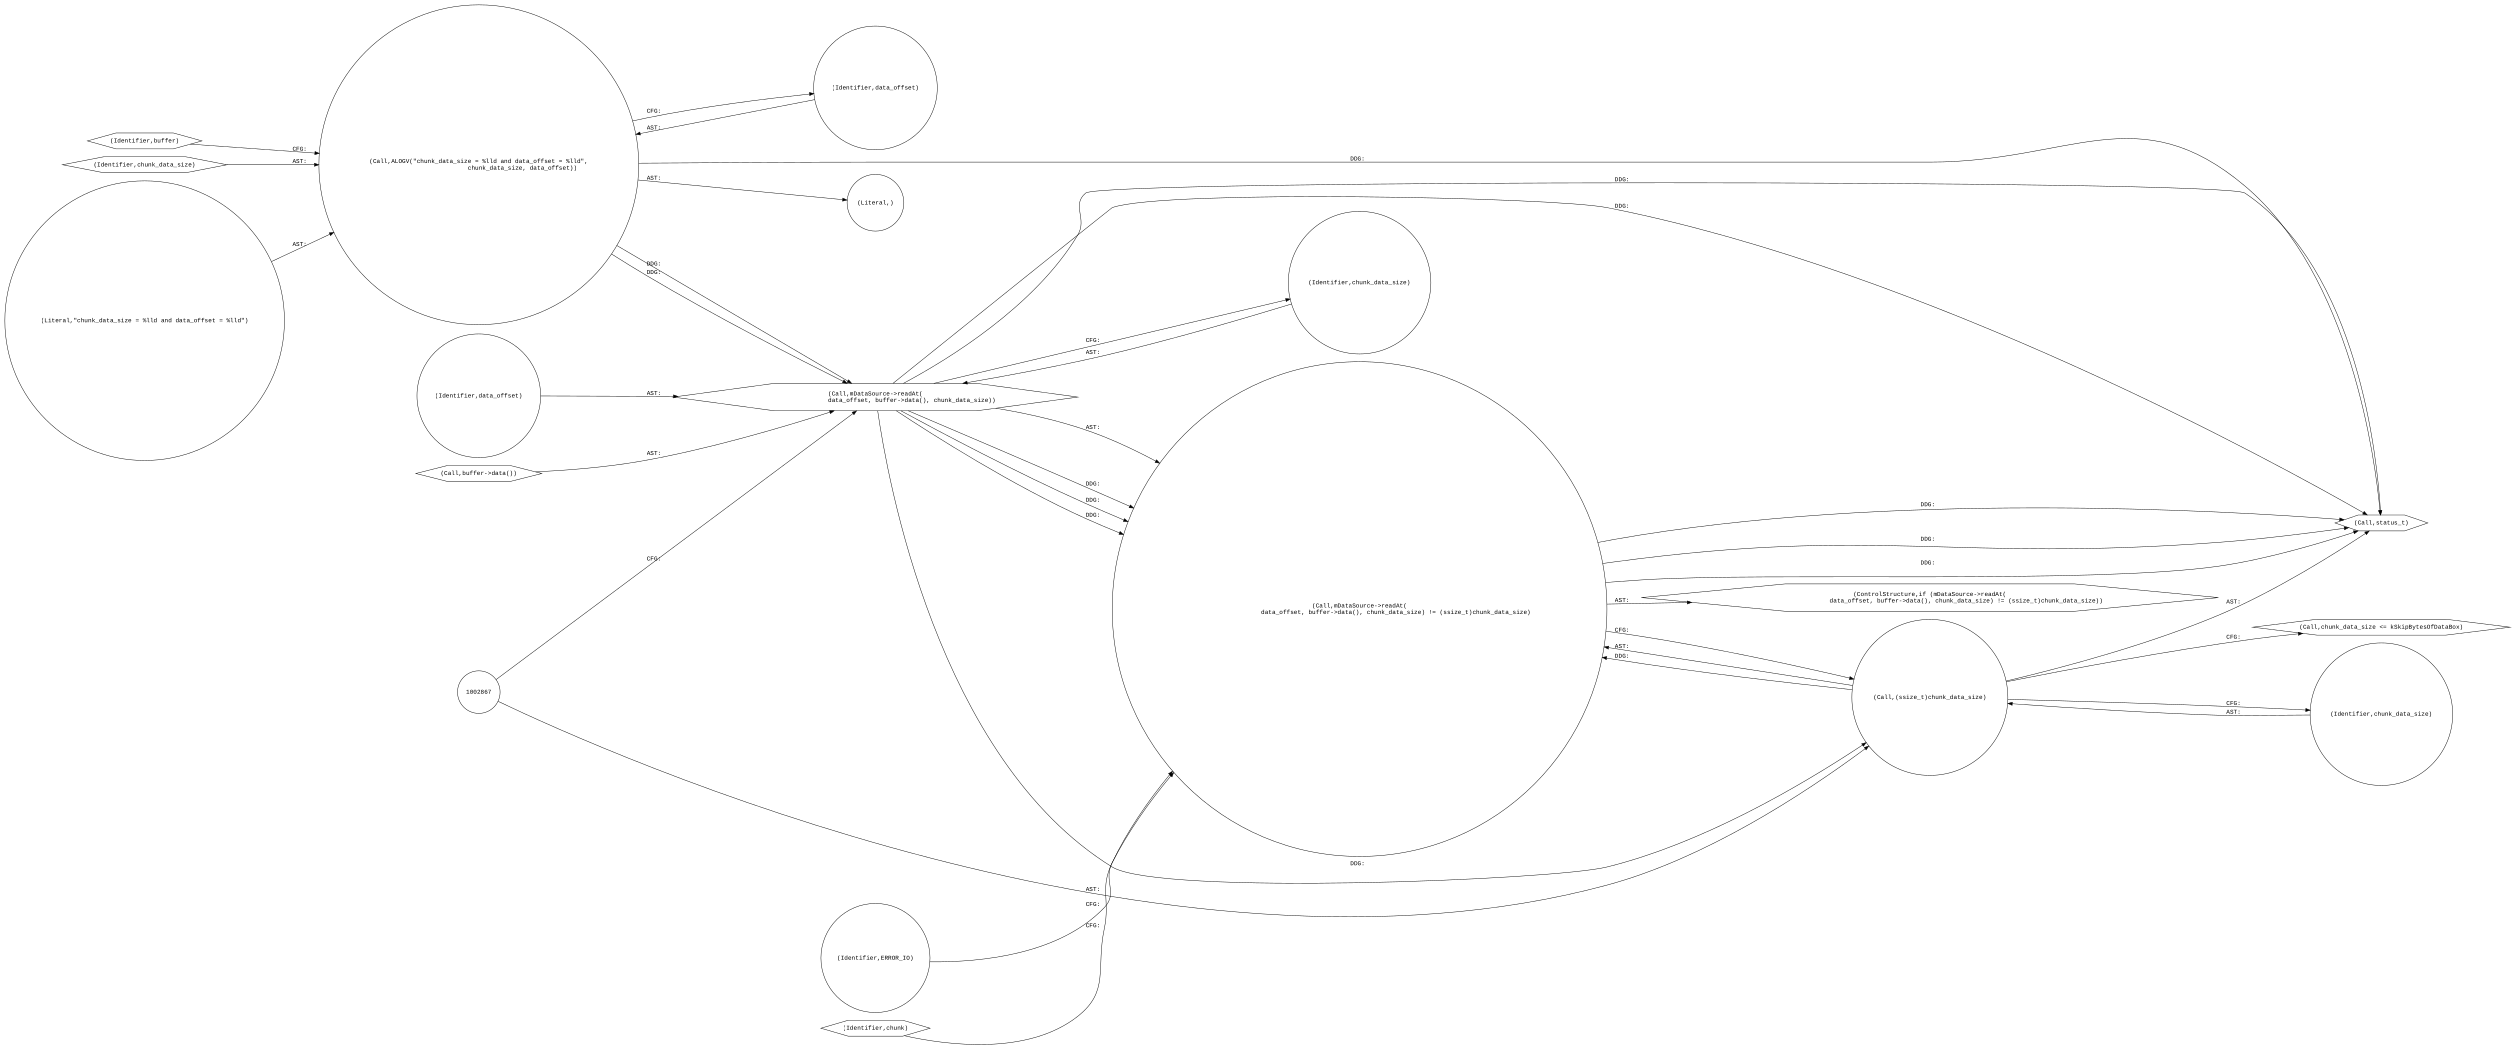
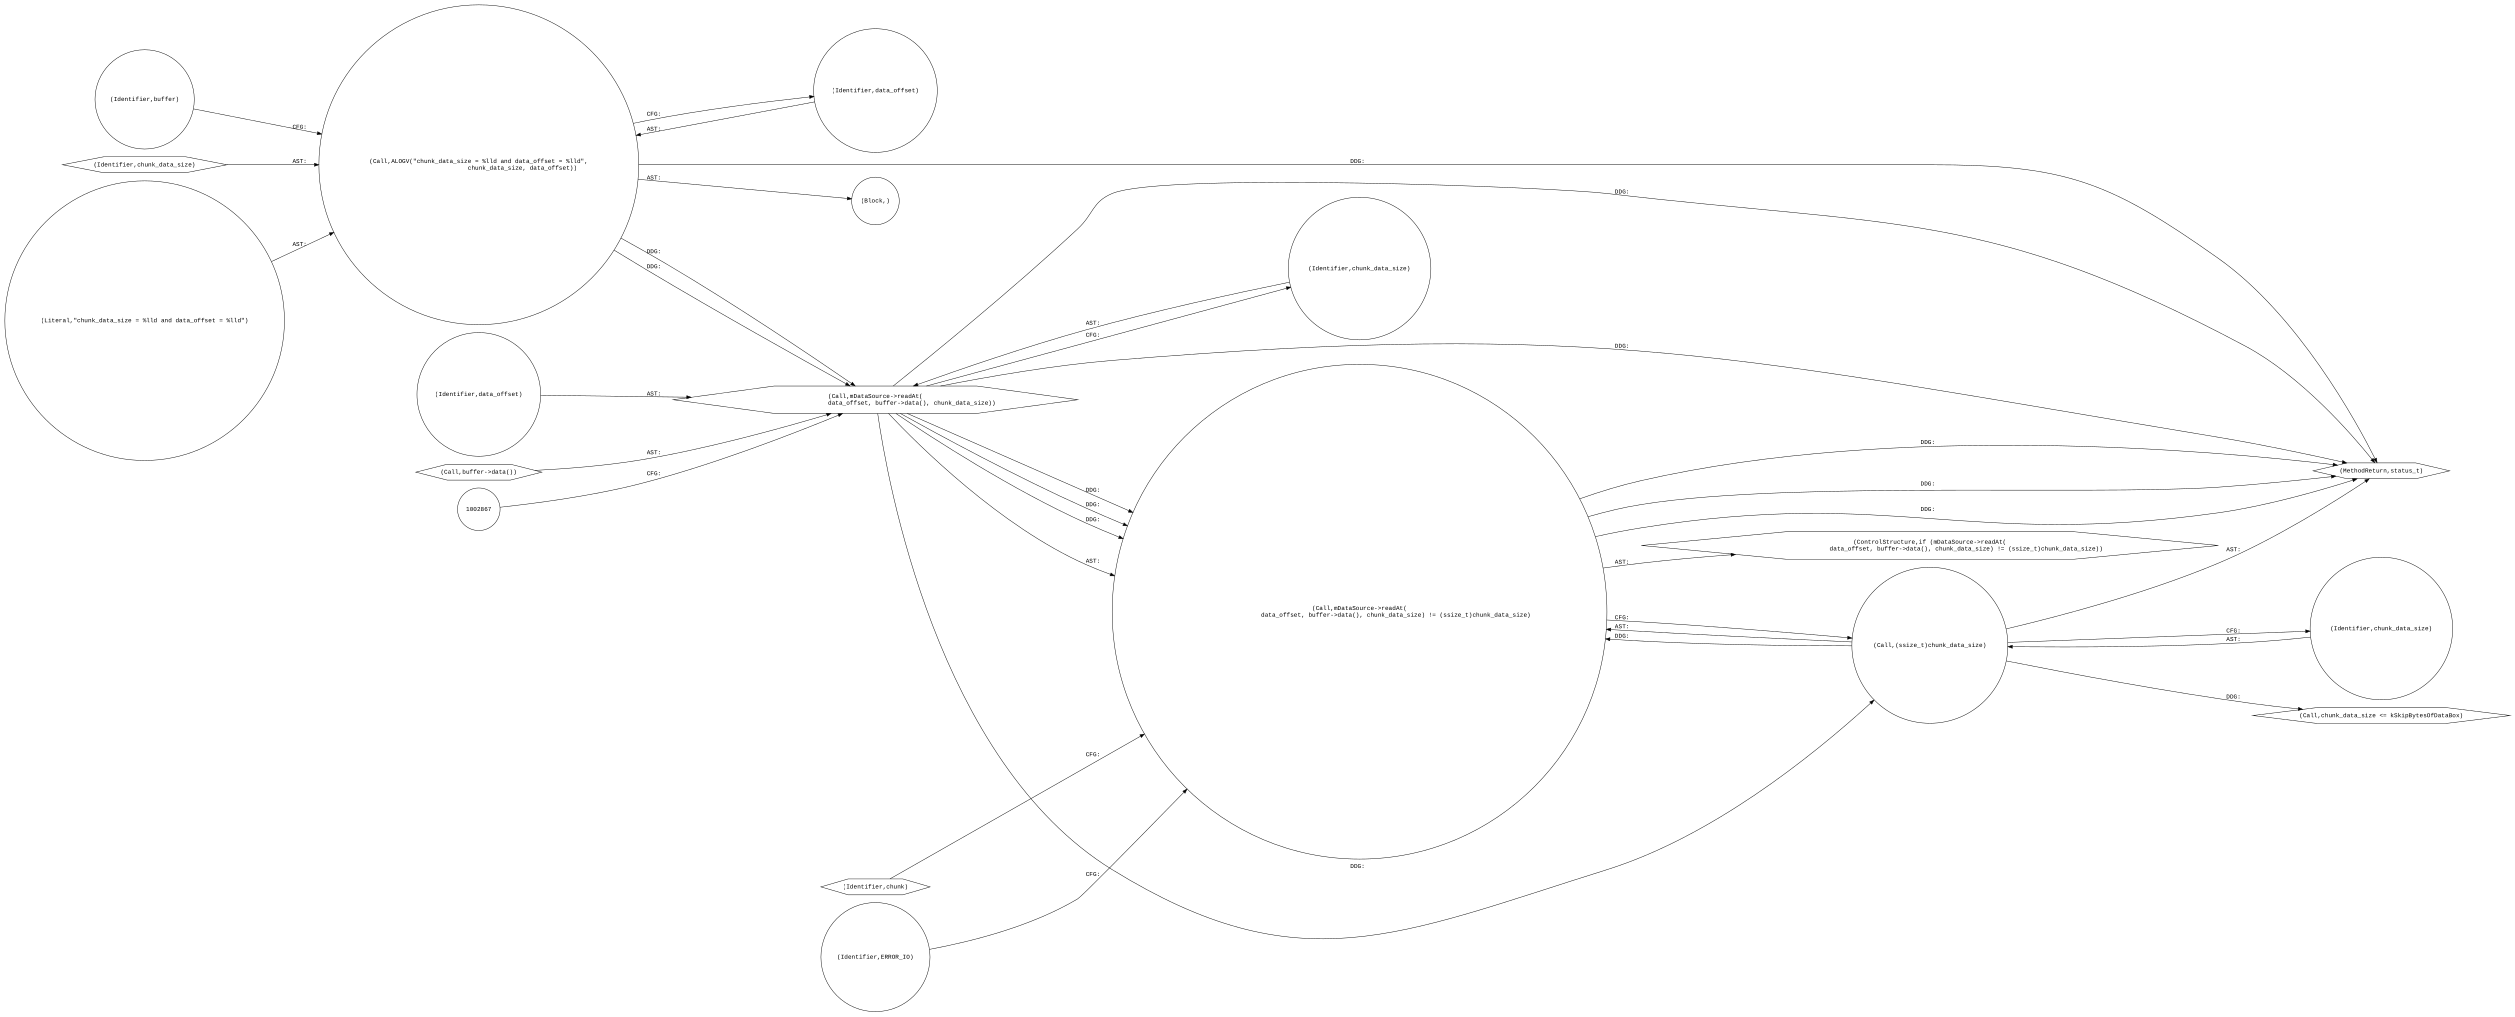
node "(Identifier,buffer)": shape hexagon -> circle
node "(Literal,)": label "(Literal,)" -> "(Block,)"
node "(Call,status_t)": label "(Call,status_t)" -> "(MethodReturn,status_t)"
edge "(Call,(ssize_t)chunk_data_size)" -> "(Call,chunk_data_size <= kSkipBytesOfDataBox)": label "CFG: " -> "DDG: "
edge "1002867" -> "(Call,(ssize_t)chunk_data_size)": removed, label "AST:"
